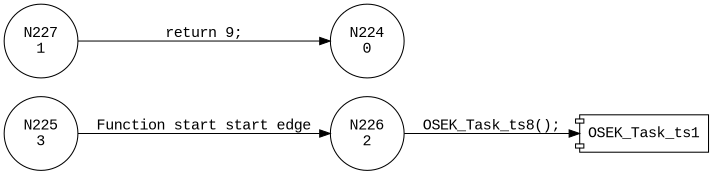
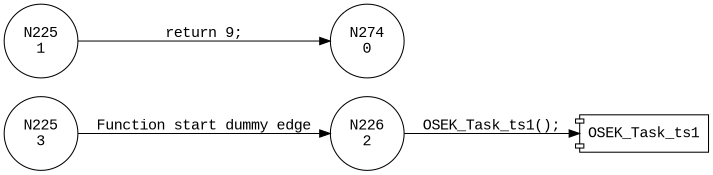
node "N227 1": label "N227 1" -> "N225 1"
node "N224 0": label "N224 0" -> "N274 0"
edge "N225 3" -> "N226 2": label "Function start start edge" -> "Function start dummy edge"
edge "N226 2" -> "OSEK_Task_ts1": label "OSEK_Task_ts8();" -> "OSEK_Task_ts1();"
